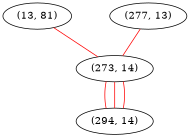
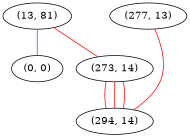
edge "(277, 13)" -- "(273, 14)": now "(277, 13)" -- "(294, 14)"
node "(0, 0)": added
